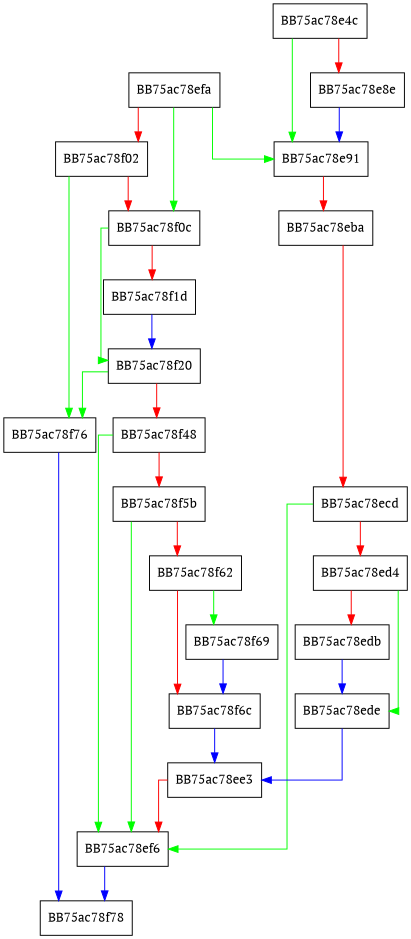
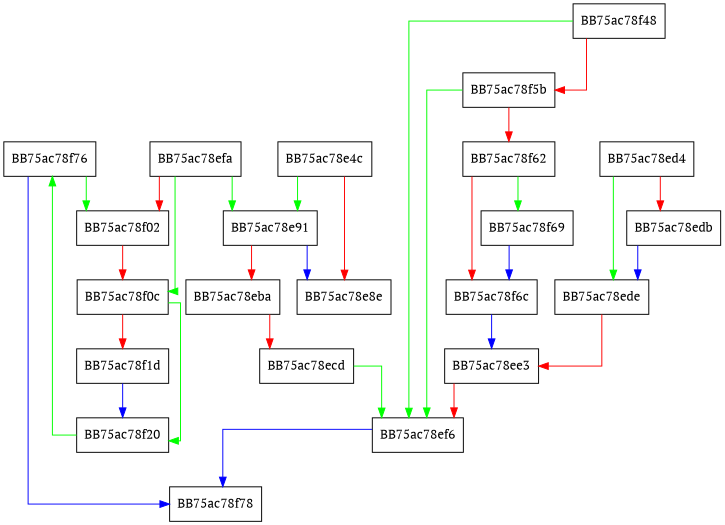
edge "BB75ac78e8e" -> "BB75ac78e91": reversed
edge "BB75ac78f02" -> "BB75ac78f76": reversed
edge "BB75ac78f20" -> "BB75ac78f48": removed
edge "BB75ac78ecd" -> "BB75ac78ed4": removed
edge "BB75ac78ede" -> "BB75ac78ee3": color blue -> red
